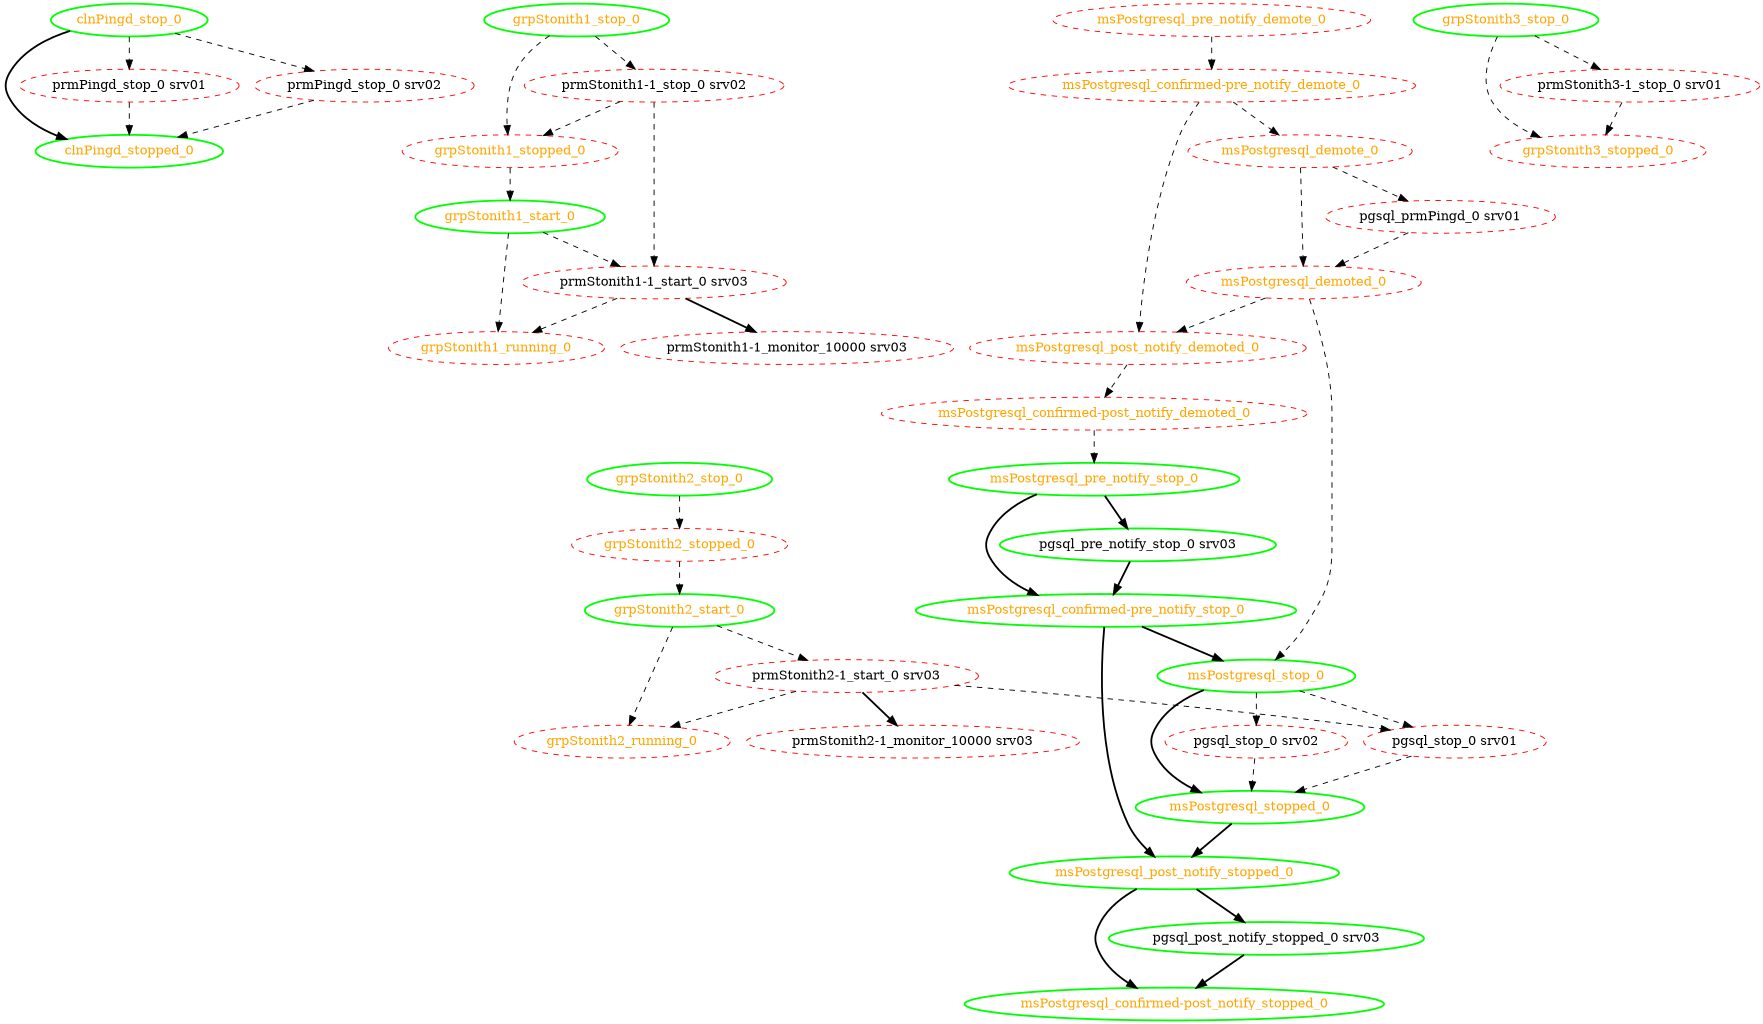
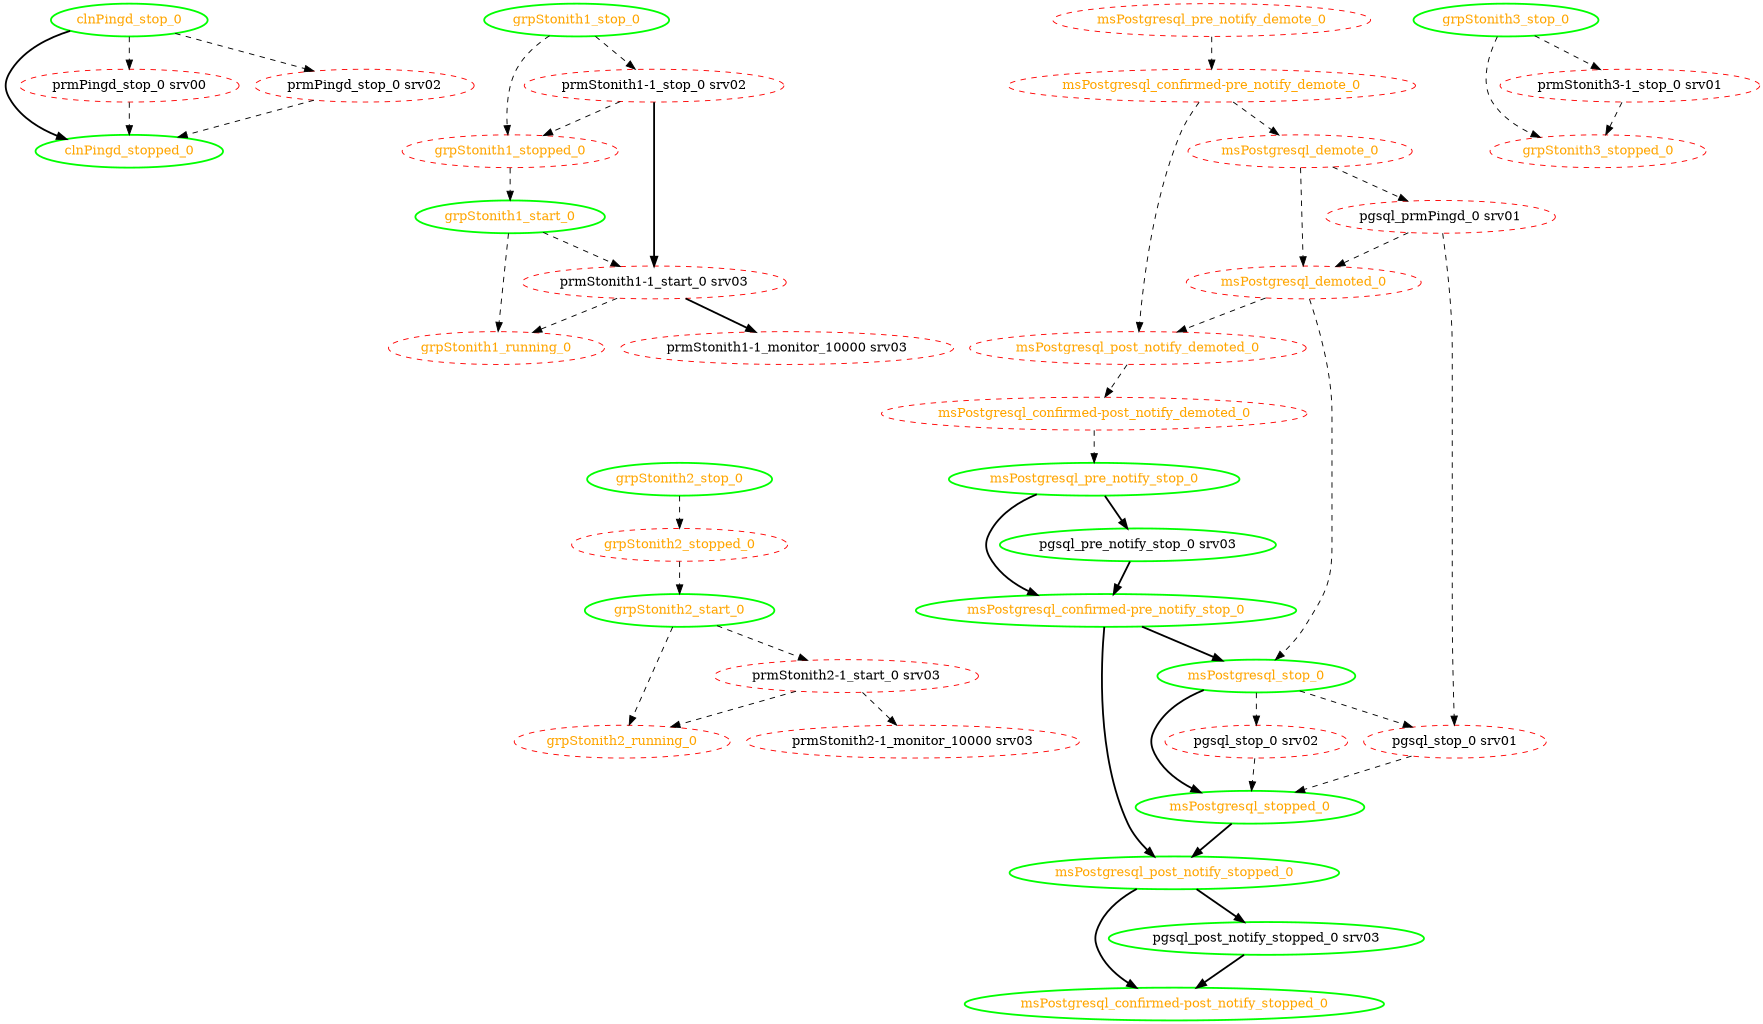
node "prmPingd_stop_0 srv01": label "prmPingd_stop_0 srv01" -> "prmPingd_stop_0 srv00"
edge "prmStonith1-1_stop_0 srv02" -> "prmStonith1-1_start_0 srv03": style dashed -> bold
edge "prmStonith2-1_start_0 srv03" -> "pgsql_stop_0 srv01": now "pgsql_prmPingd_0 srv01" -> "pgsql_stop_0 srv01"
edge "prmStonith2-1_start_0 srv03" -> "prmStonith2-1_monitor_10000 srv03": style bold -> dashed
